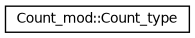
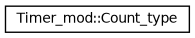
node "Count_mod::Count_type": label "Count_mod::Count_type" -> "Timer_mod::Count_type"
